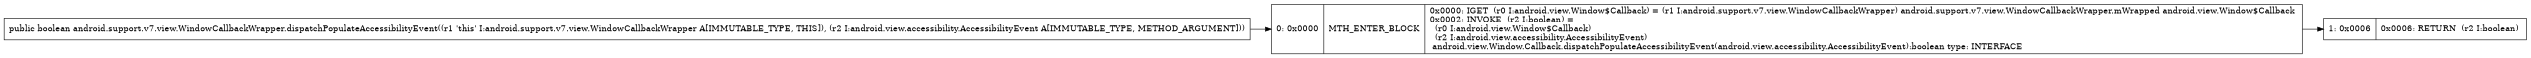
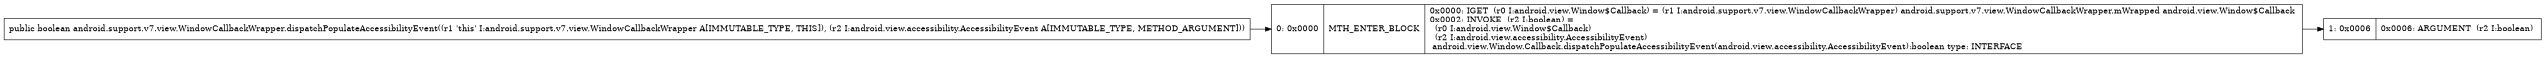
node "1: 0x0006": text "0x0006: RETURN  (r2 I:boolean)" -> "0x0006: ARGUMENT  (r2 I:boolean)"
